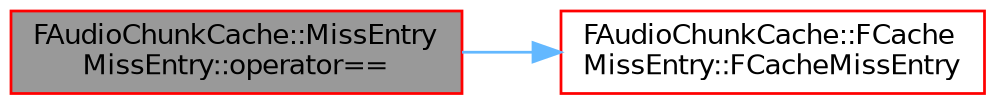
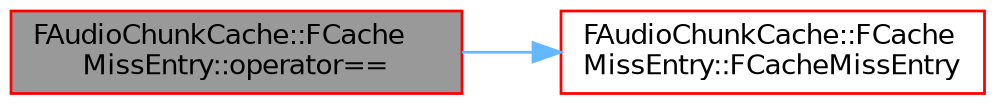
node "FAudioChunkCache::MissEntry MissEntry::operator==": label "FAudioChunkCache::MissEntry MissEntry::operator==" -> "FAudioChunkCache::FCache MissEntry::operator=="
